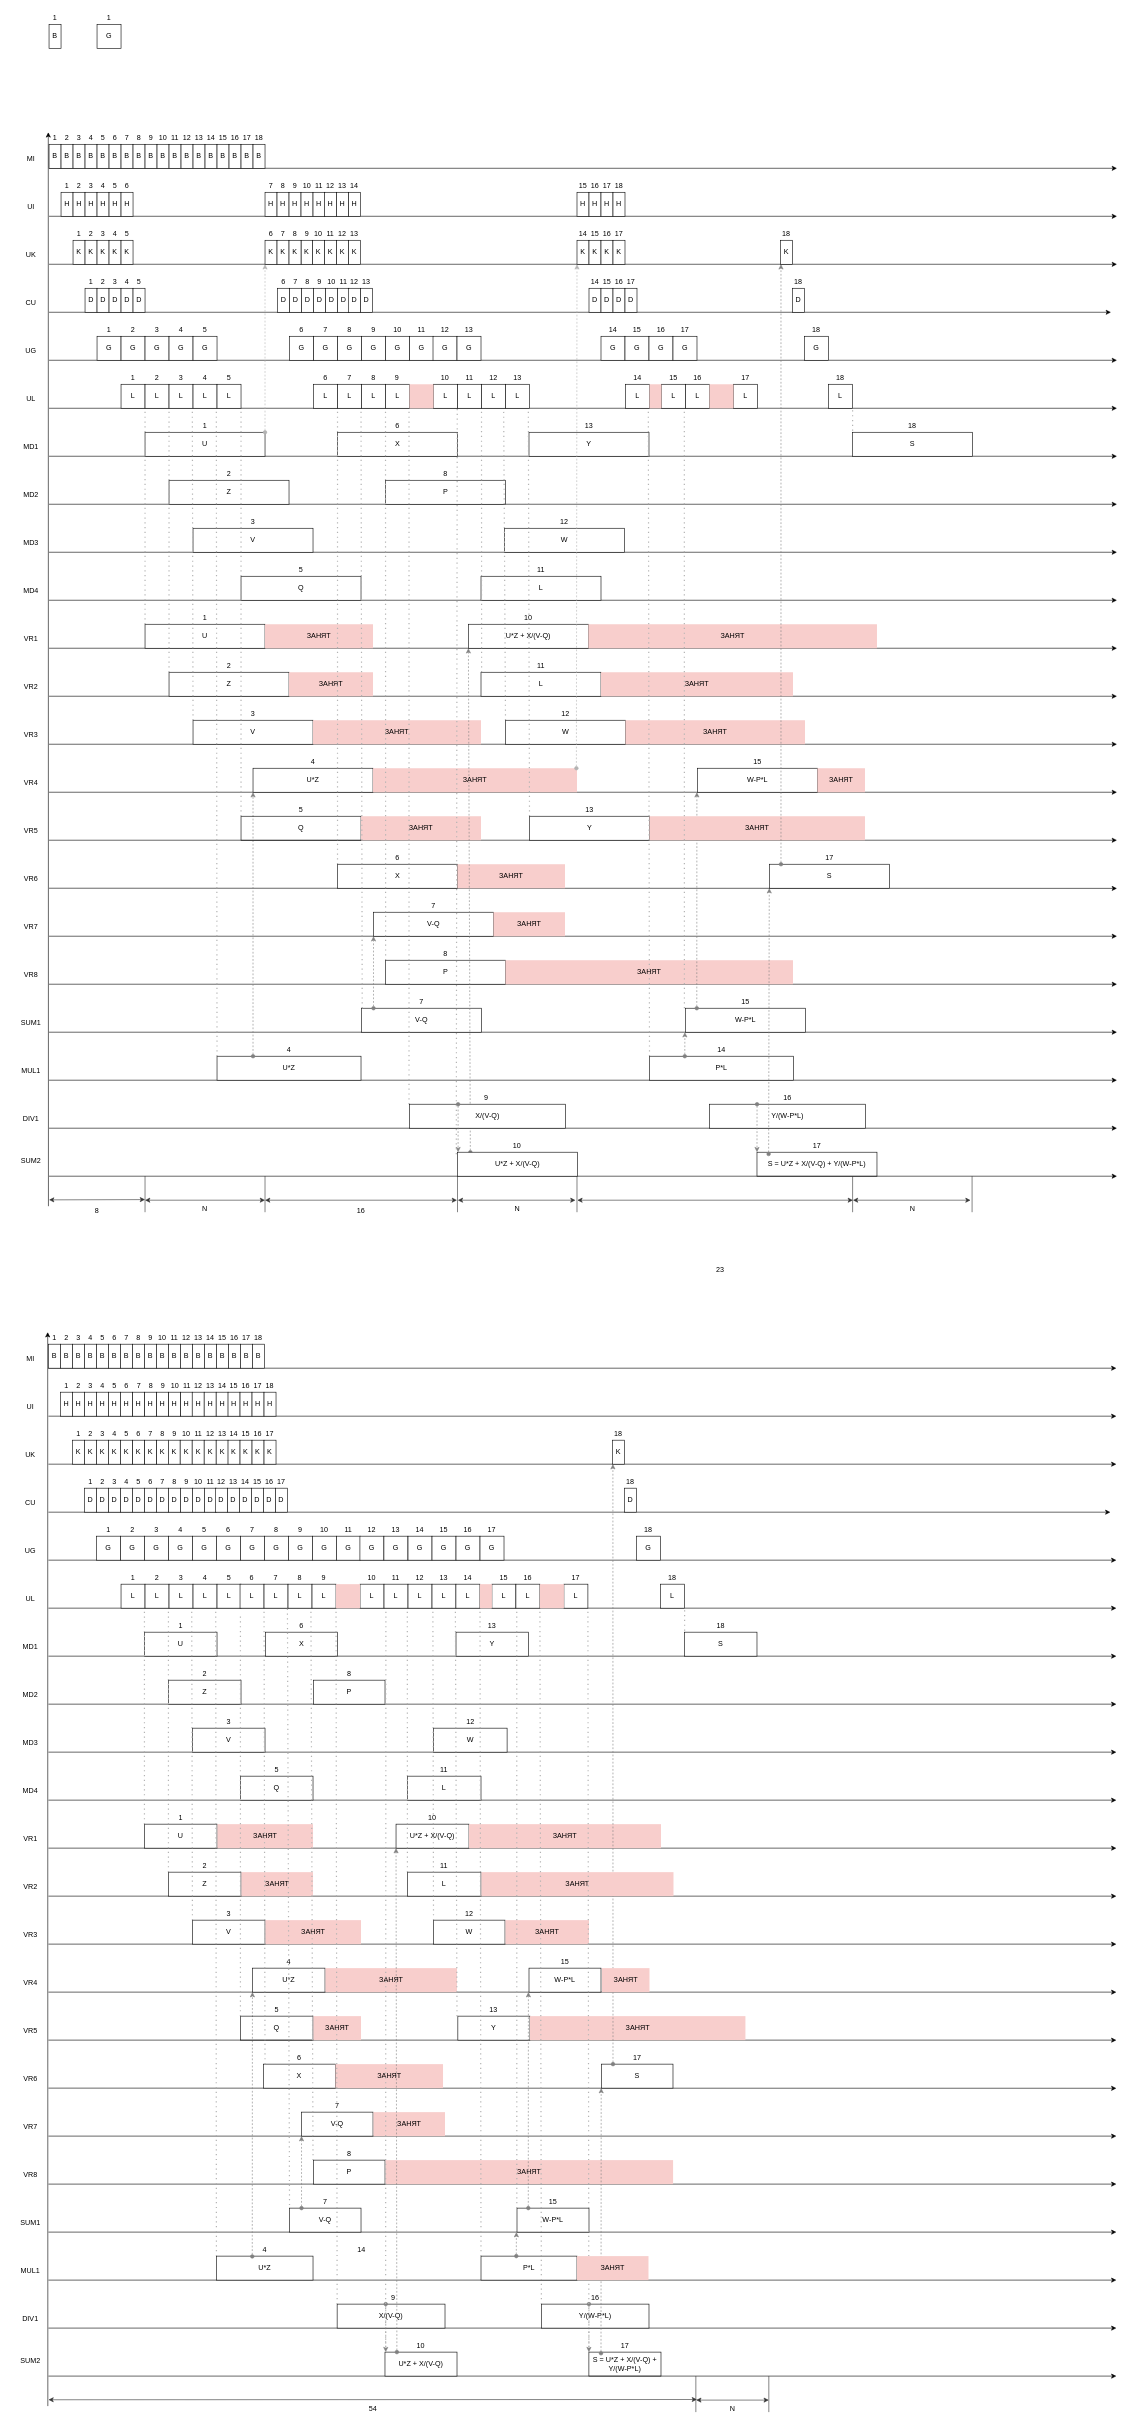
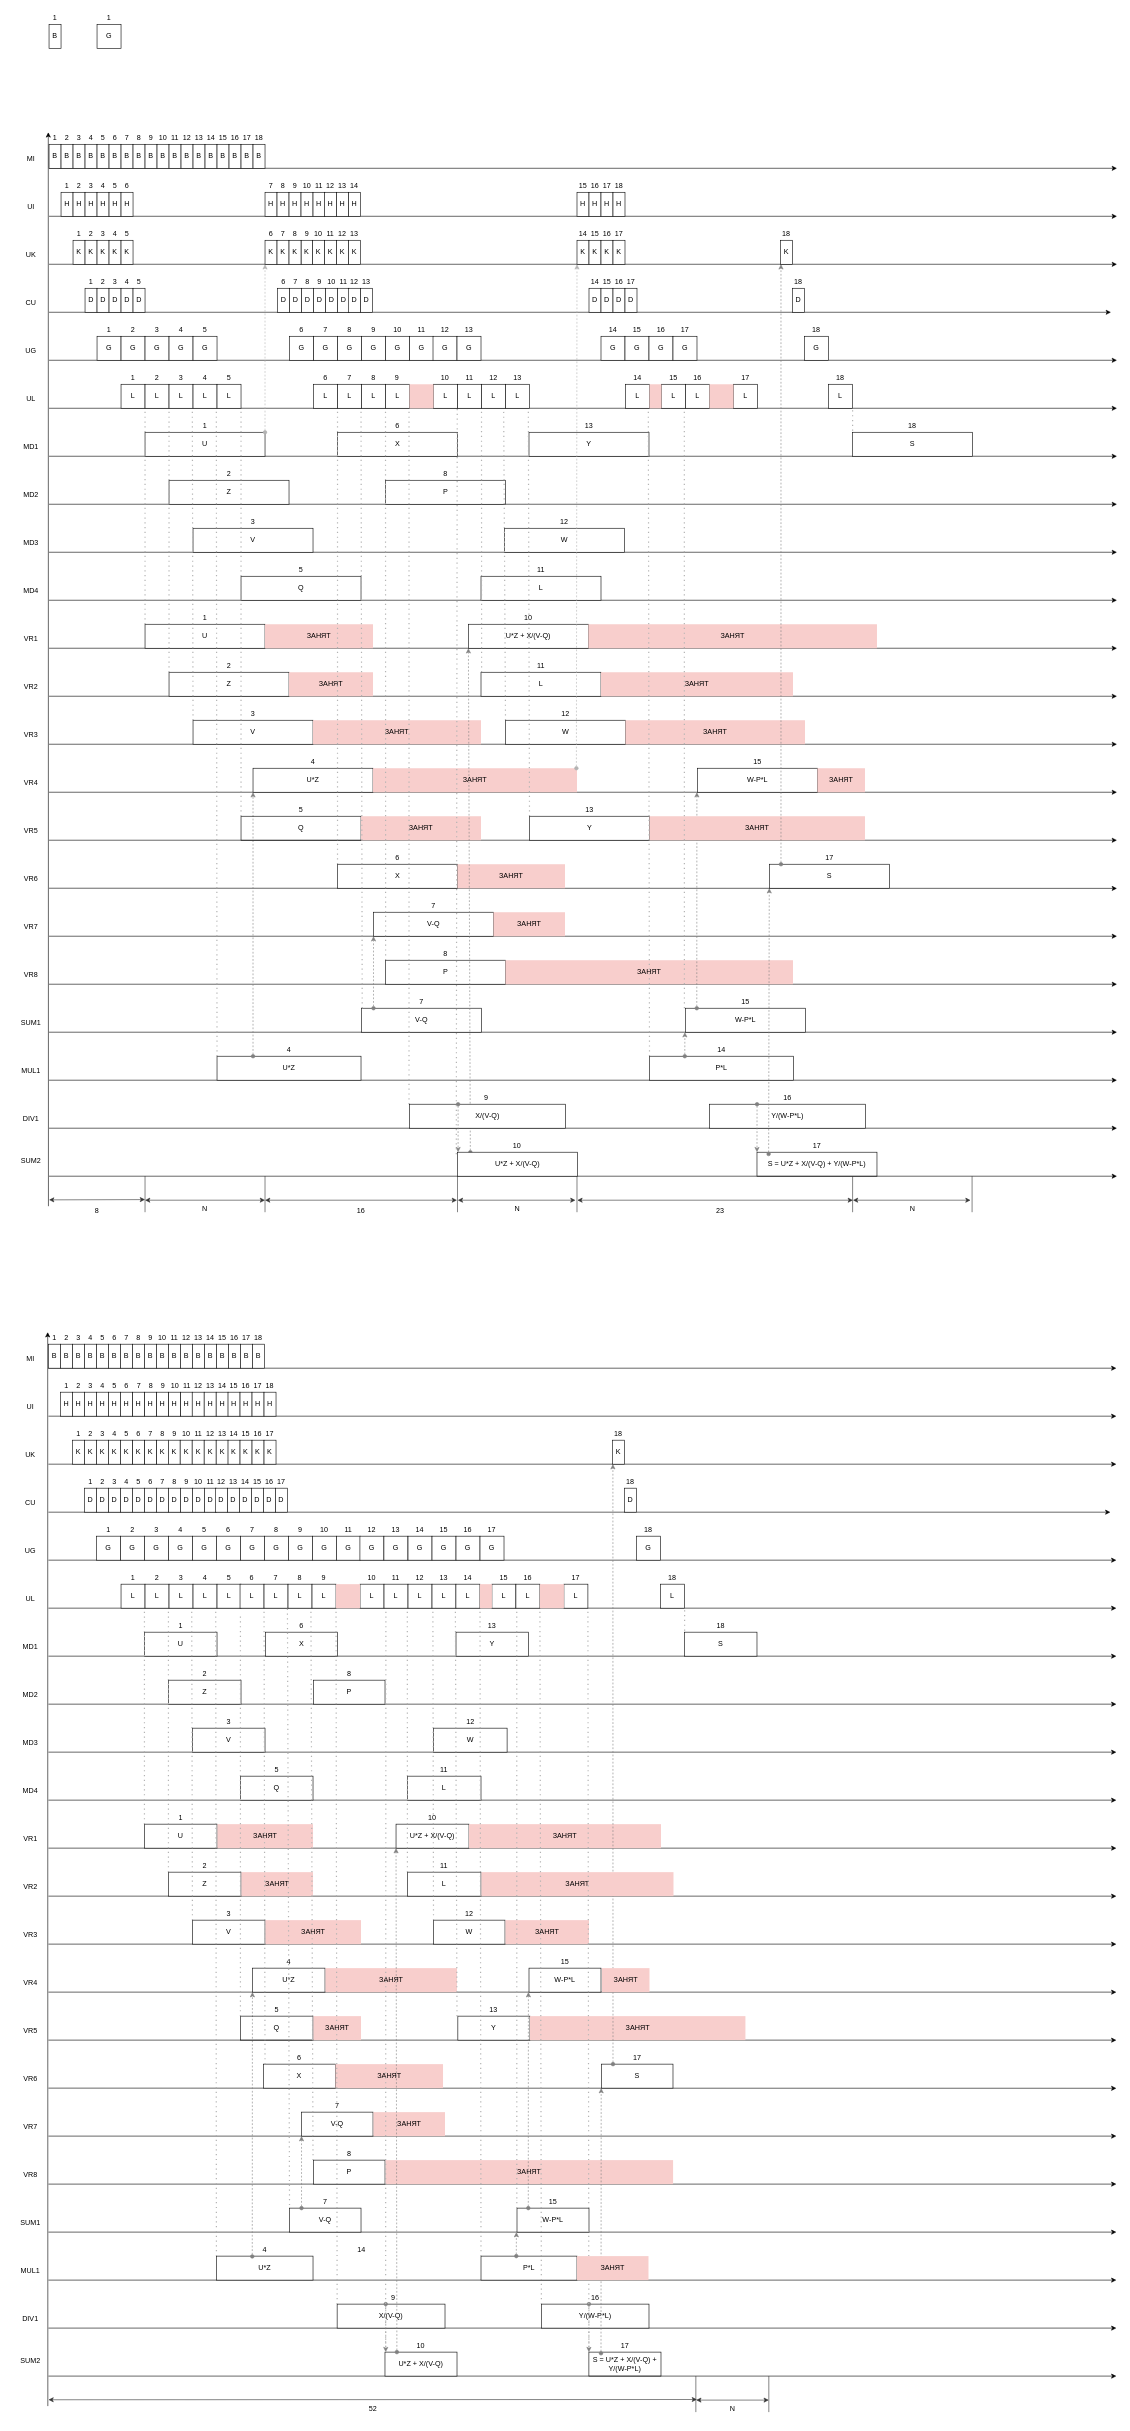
node "23": moved (721, 1271) -> (721, 1211)
node "54": label "54" -> "52"
